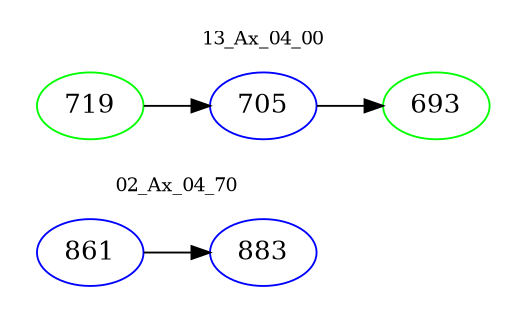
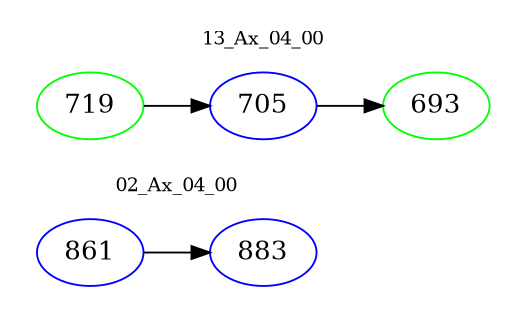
cluster "02_Ax_04_70": label "02_Ax_04_70" -> "02_Ax_04_00"
